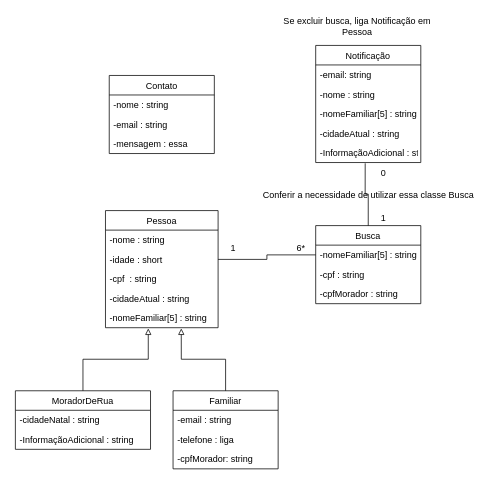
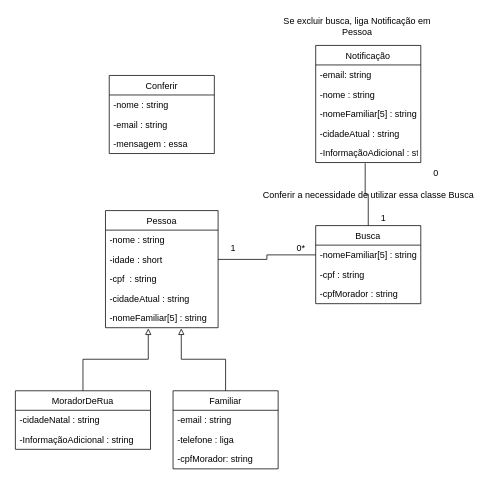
node "Contato": label "Contato" -> "Conferir"
node "0": moved (383, 173) -> (435, 173)
node "6*": label "6*" -> "0*"
